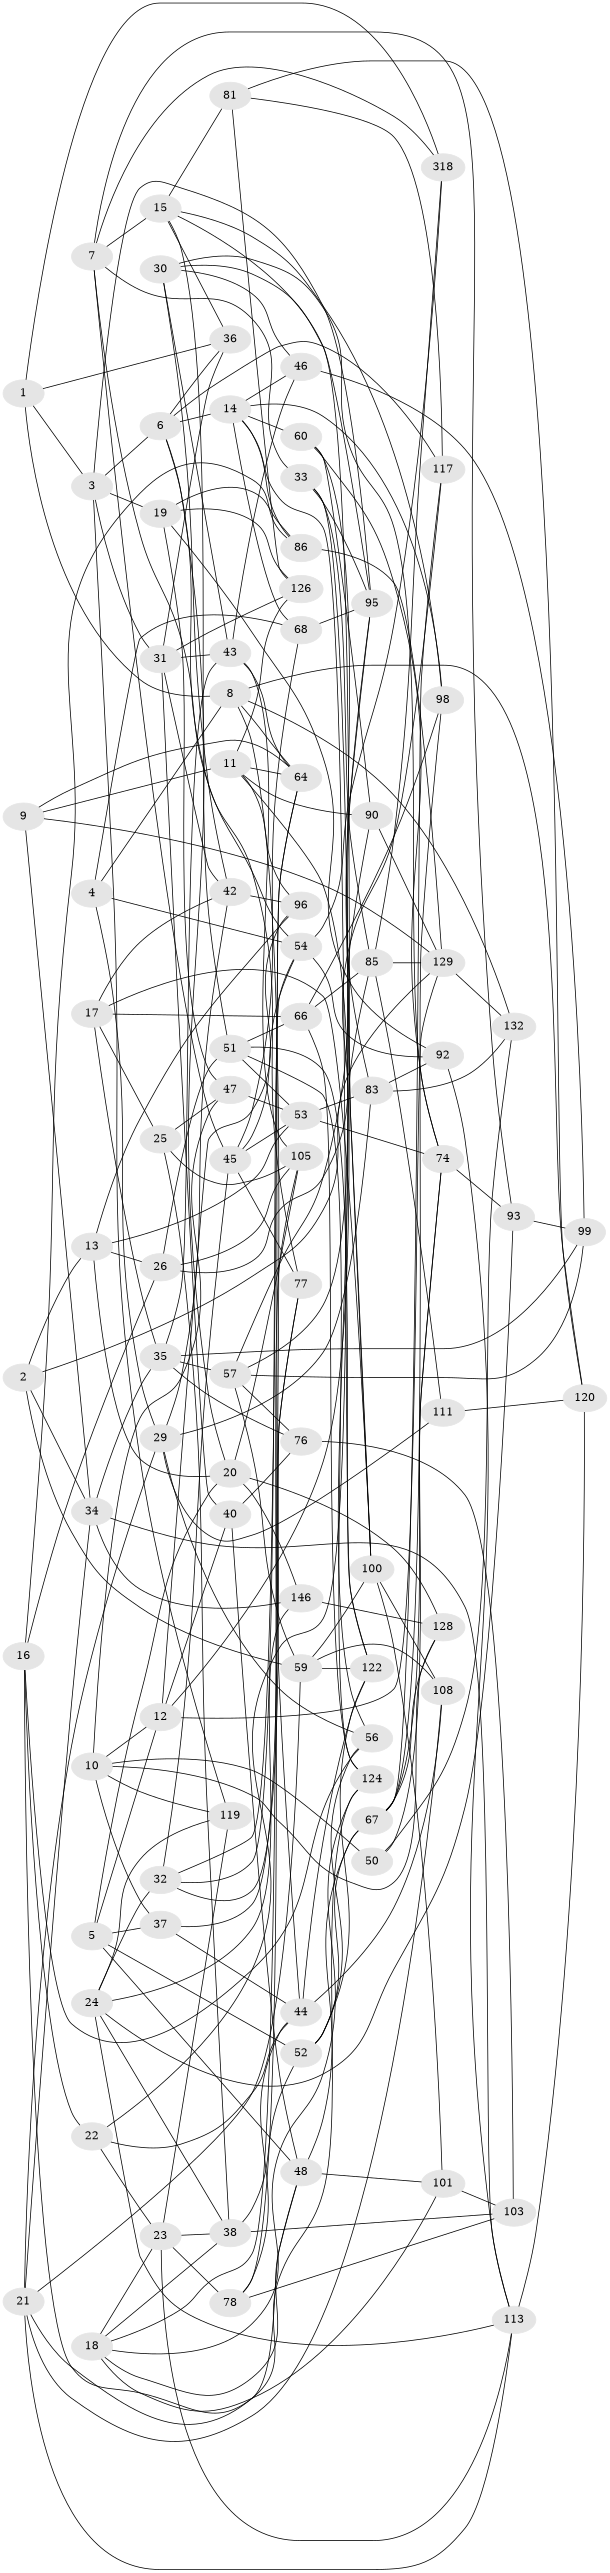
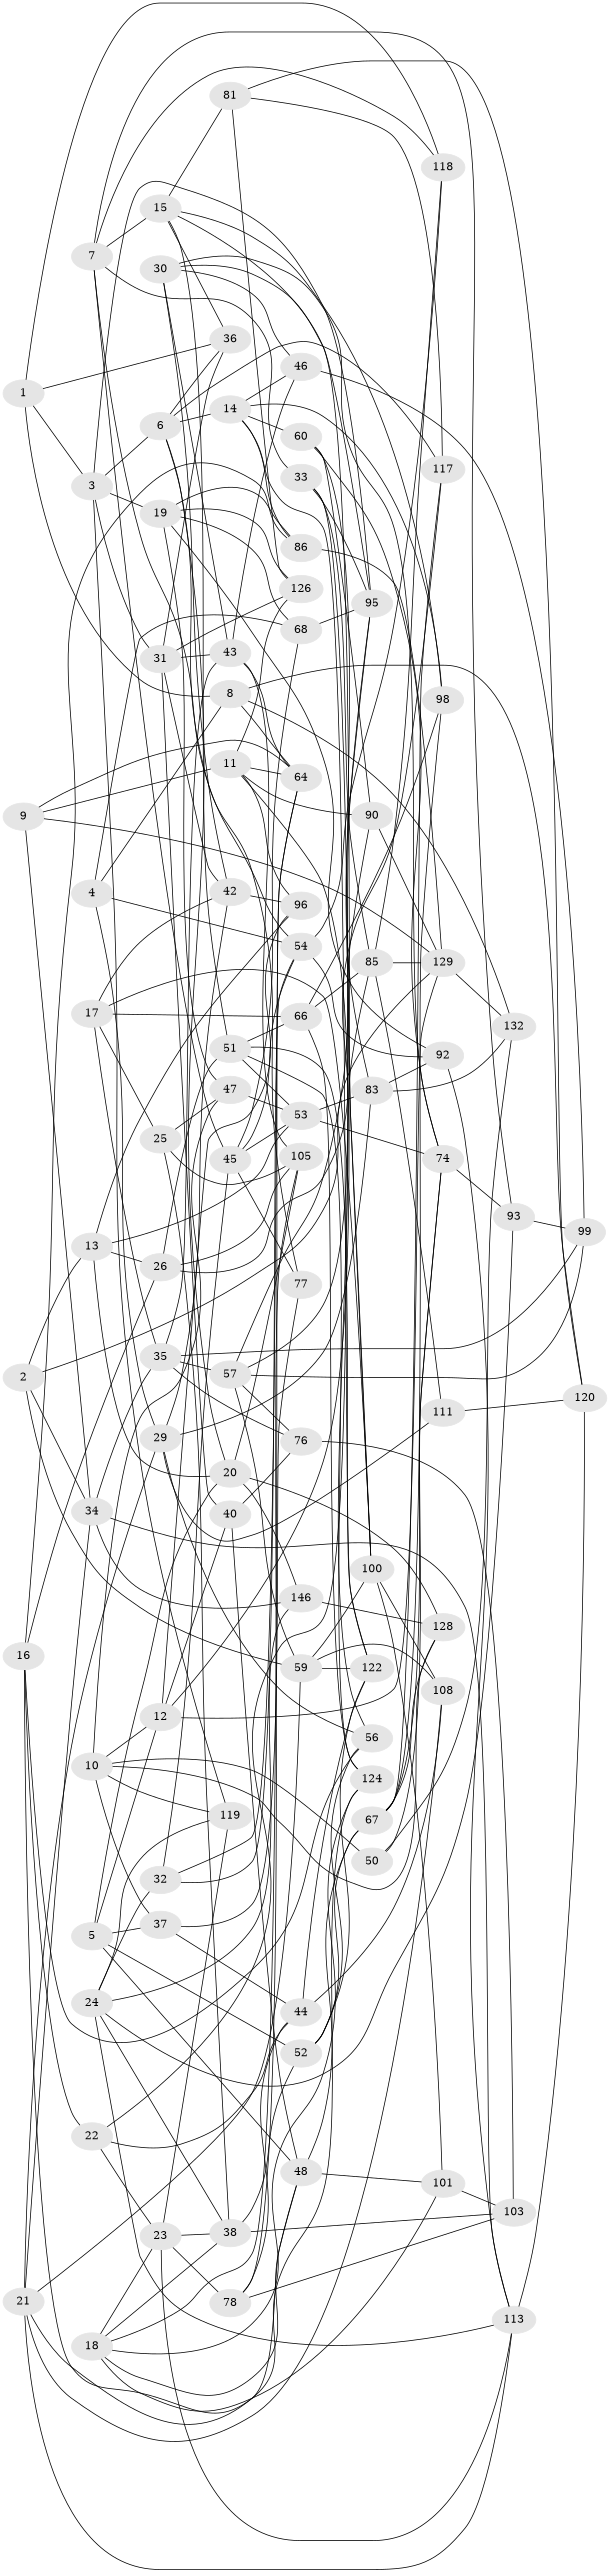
node "318": label "318" -> "118"
edge "14" -- "68": now "19" -- "68"
edge "8" -- "44": removed
edge "77" -- "32": removed
